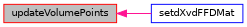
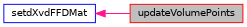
edge "setdXvdFFDMat" -> "updateVolumePoints": reversed
